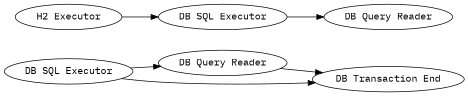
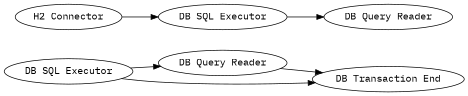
node "H2 Executor": label "H2 Executor" -> "H2 Connector"
